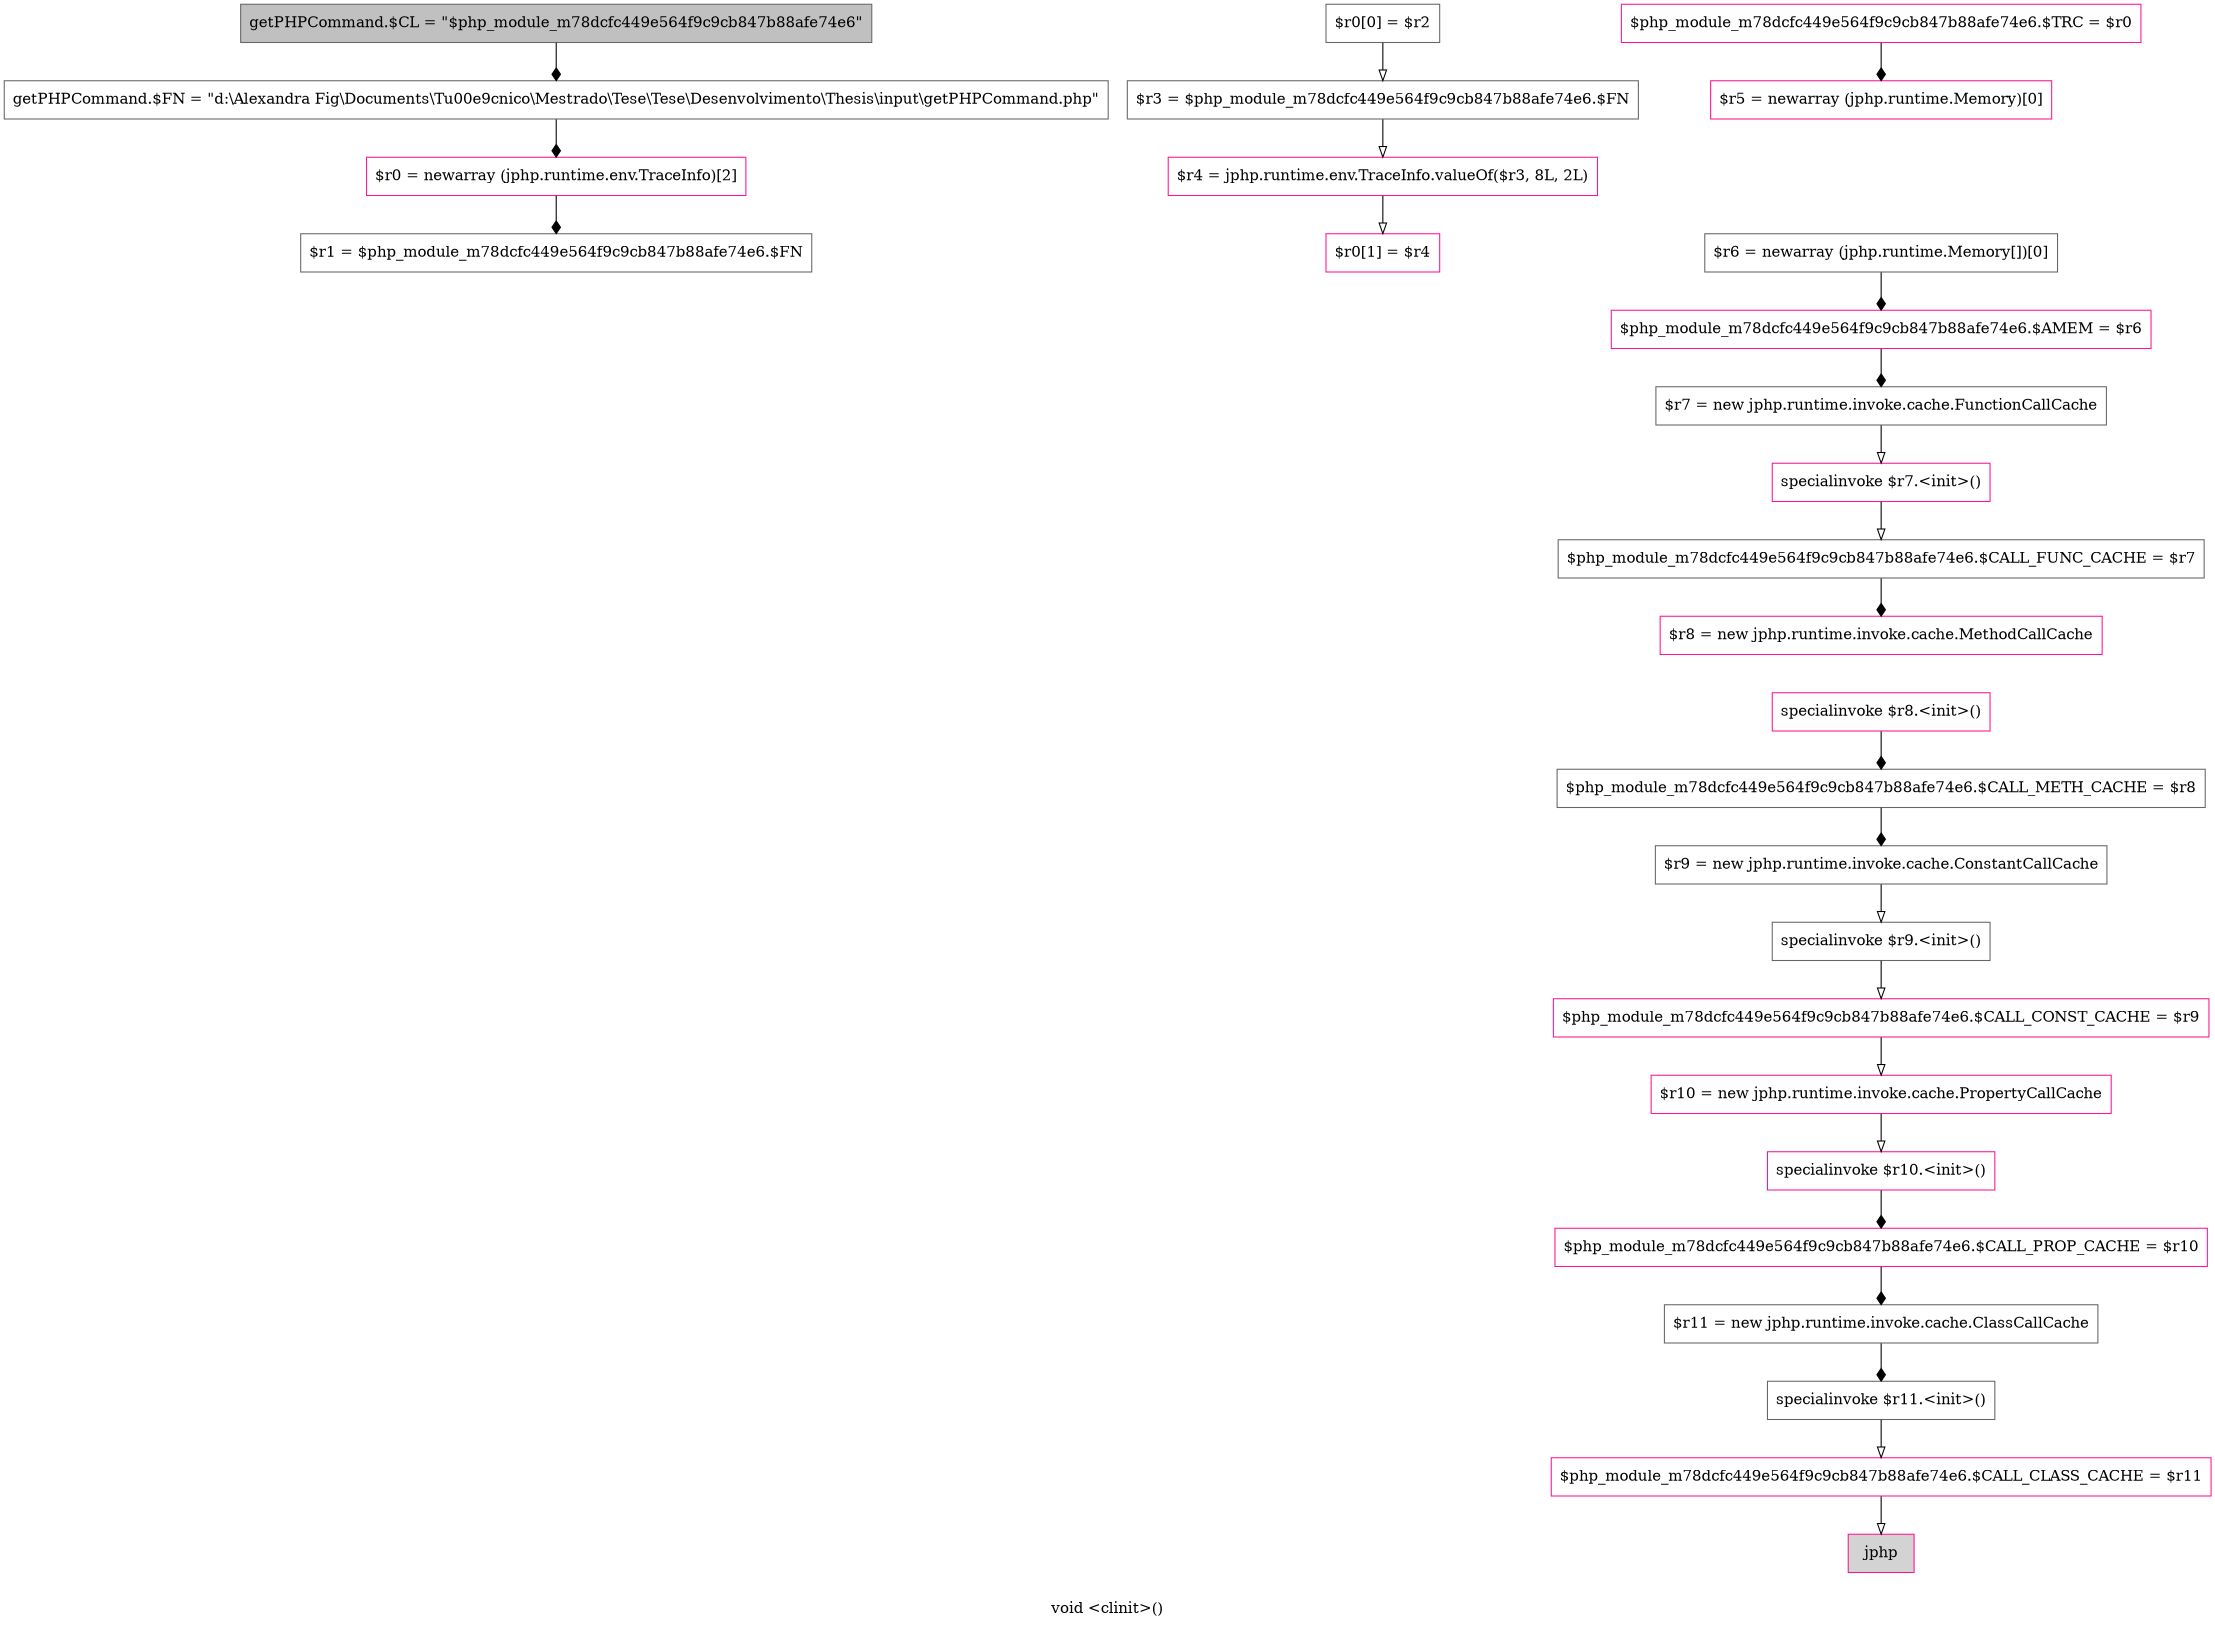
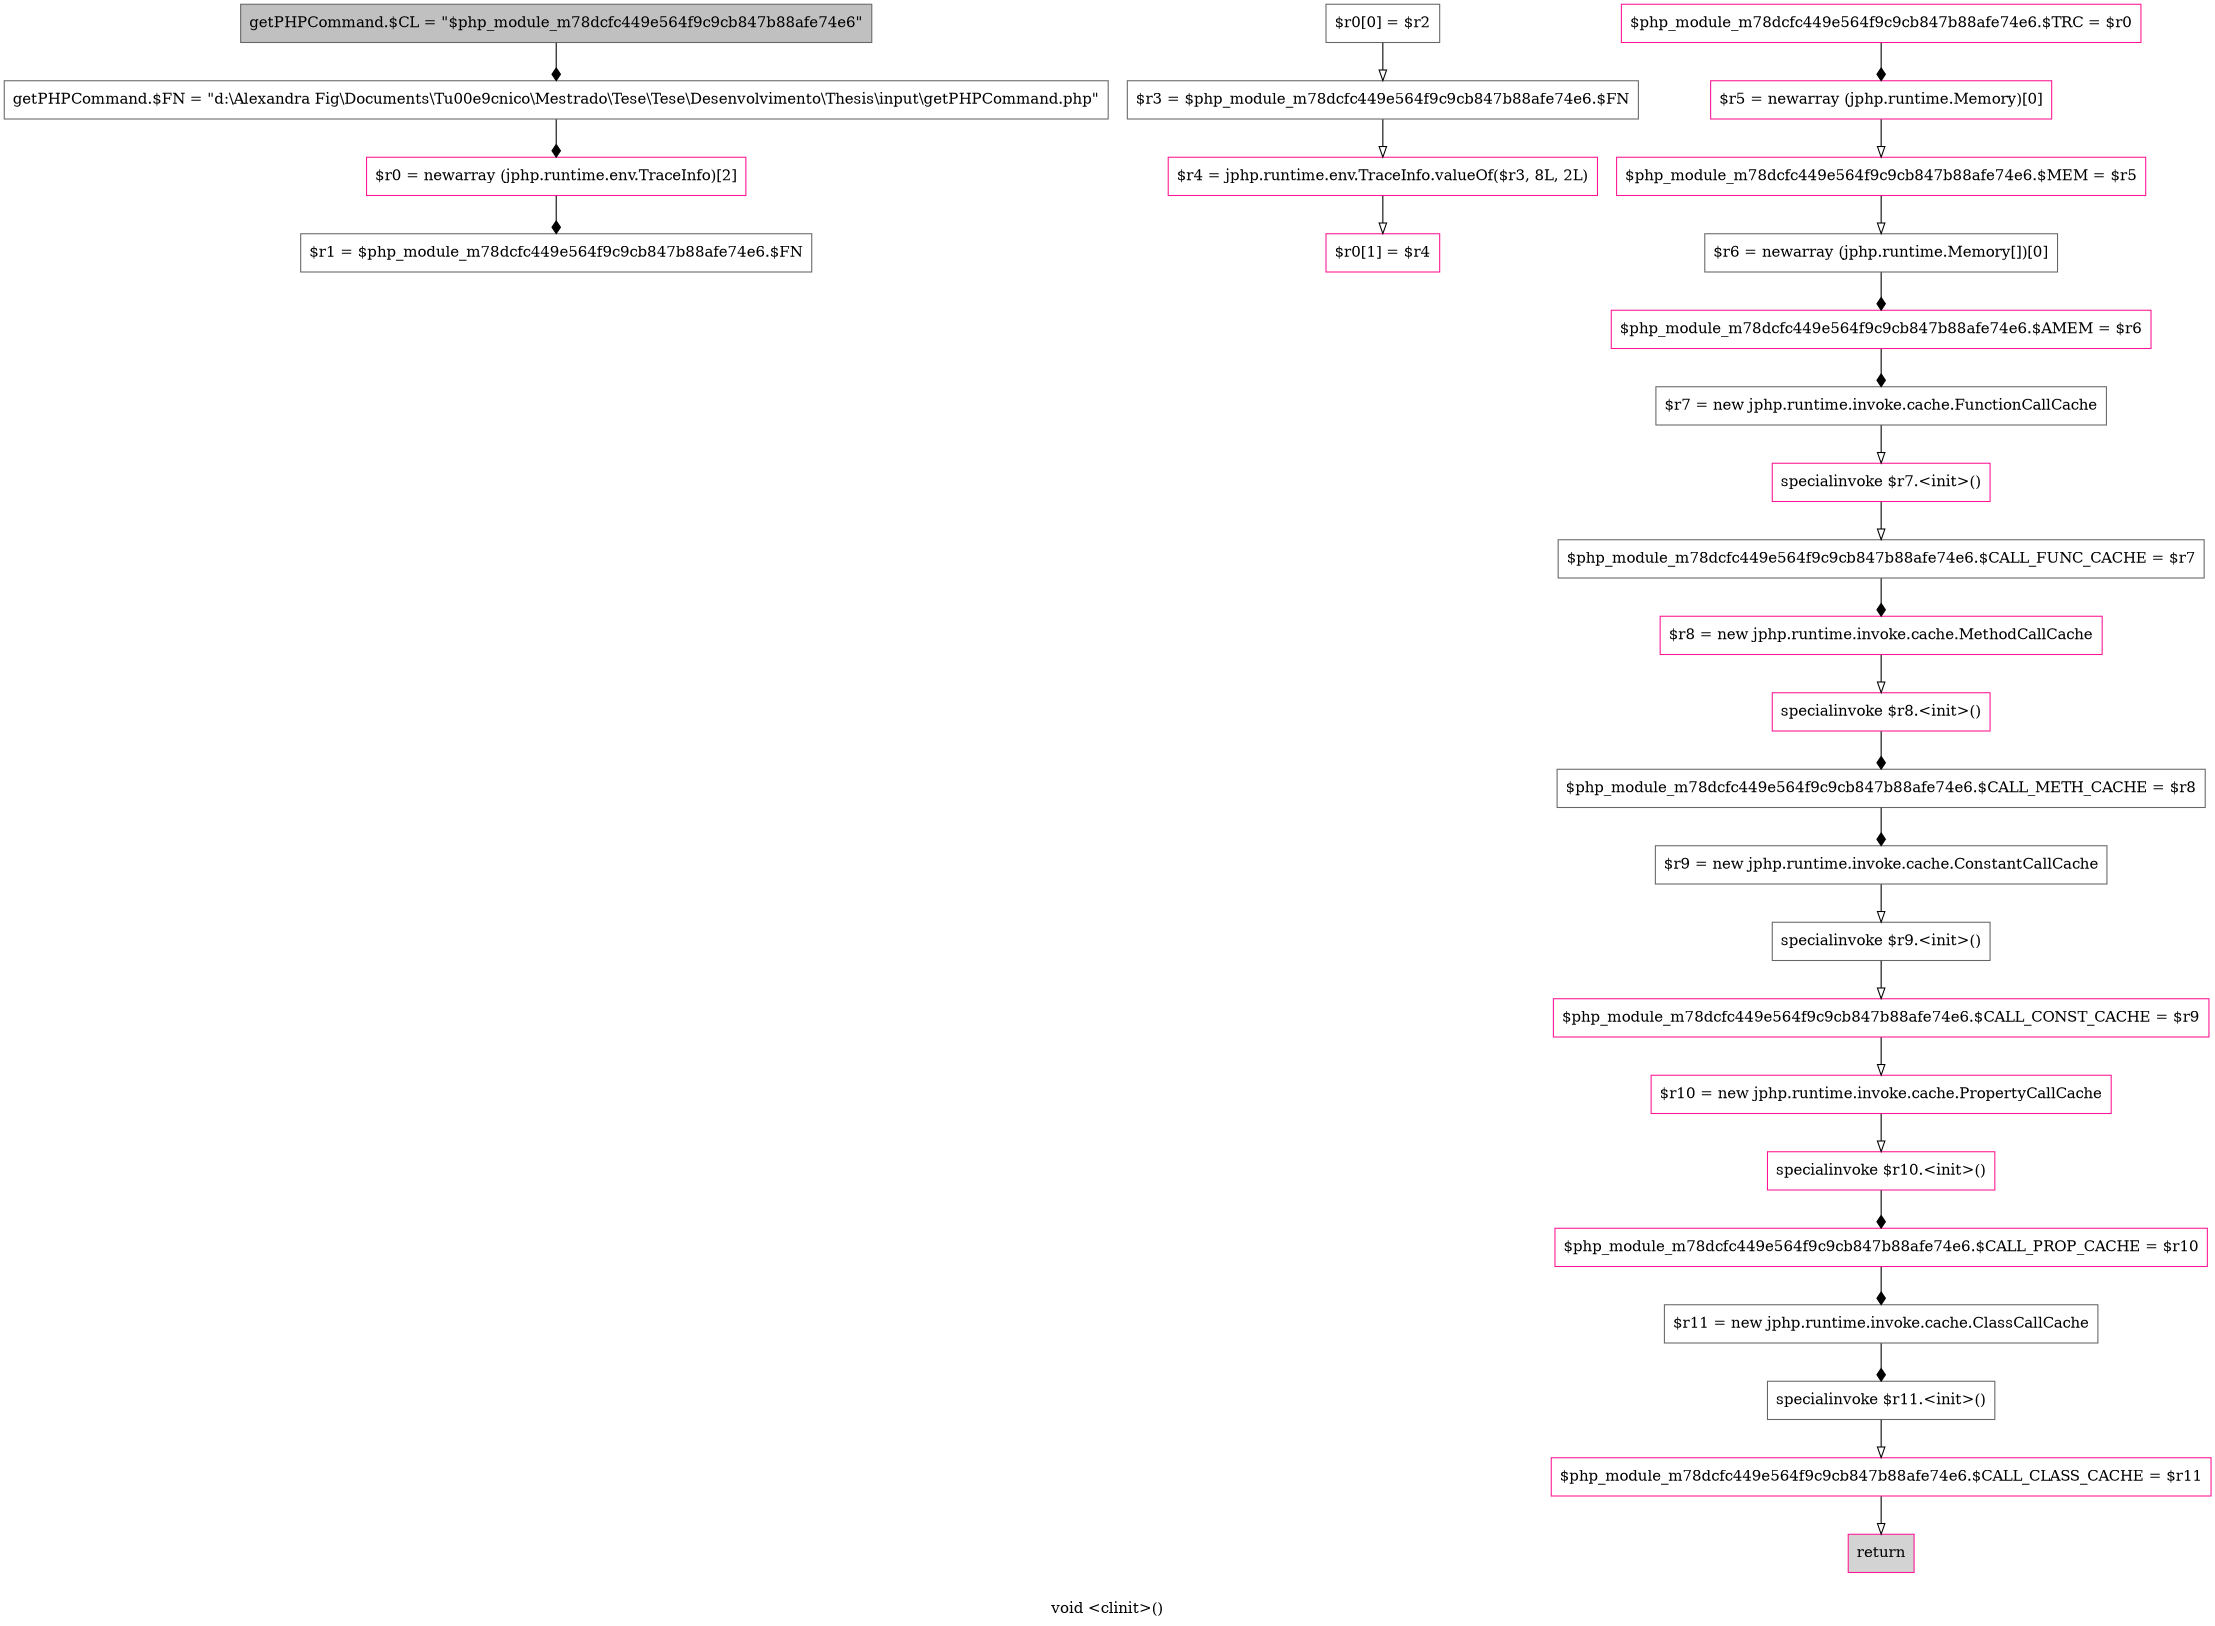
node "$php_module_m78dcfc449e564f9c9cb847b88afe74e6.$MEM = $r5": added
edge "$r8 = new jphp.runtime.invoke.cache.MethodCallCache" -> "specialinvoke $r8.<init>()": added
node "jphp": label "jphp" -> "return"
